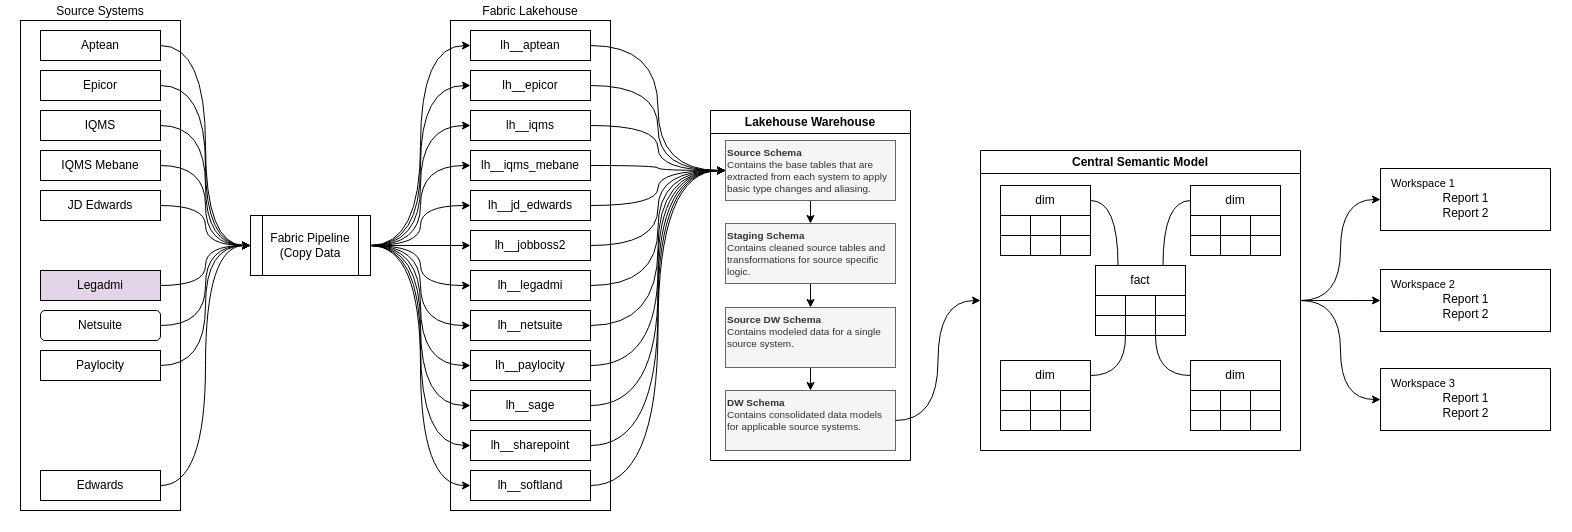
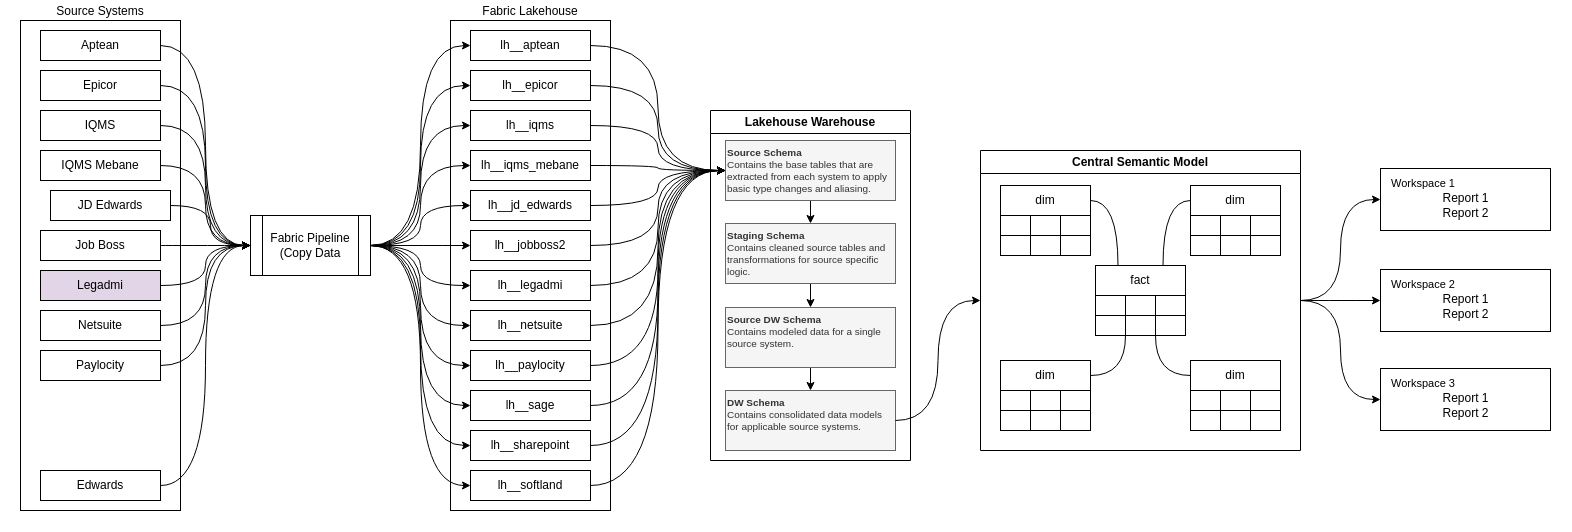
node "JD Edwards": moved (101, 206) -> (111, 206)
node "Job Boss": added
edge "Job Boss" -> "Fabric Pipeline (Copy Data": added
node "Netsuite": shape rounded rectangle -> rectangle
